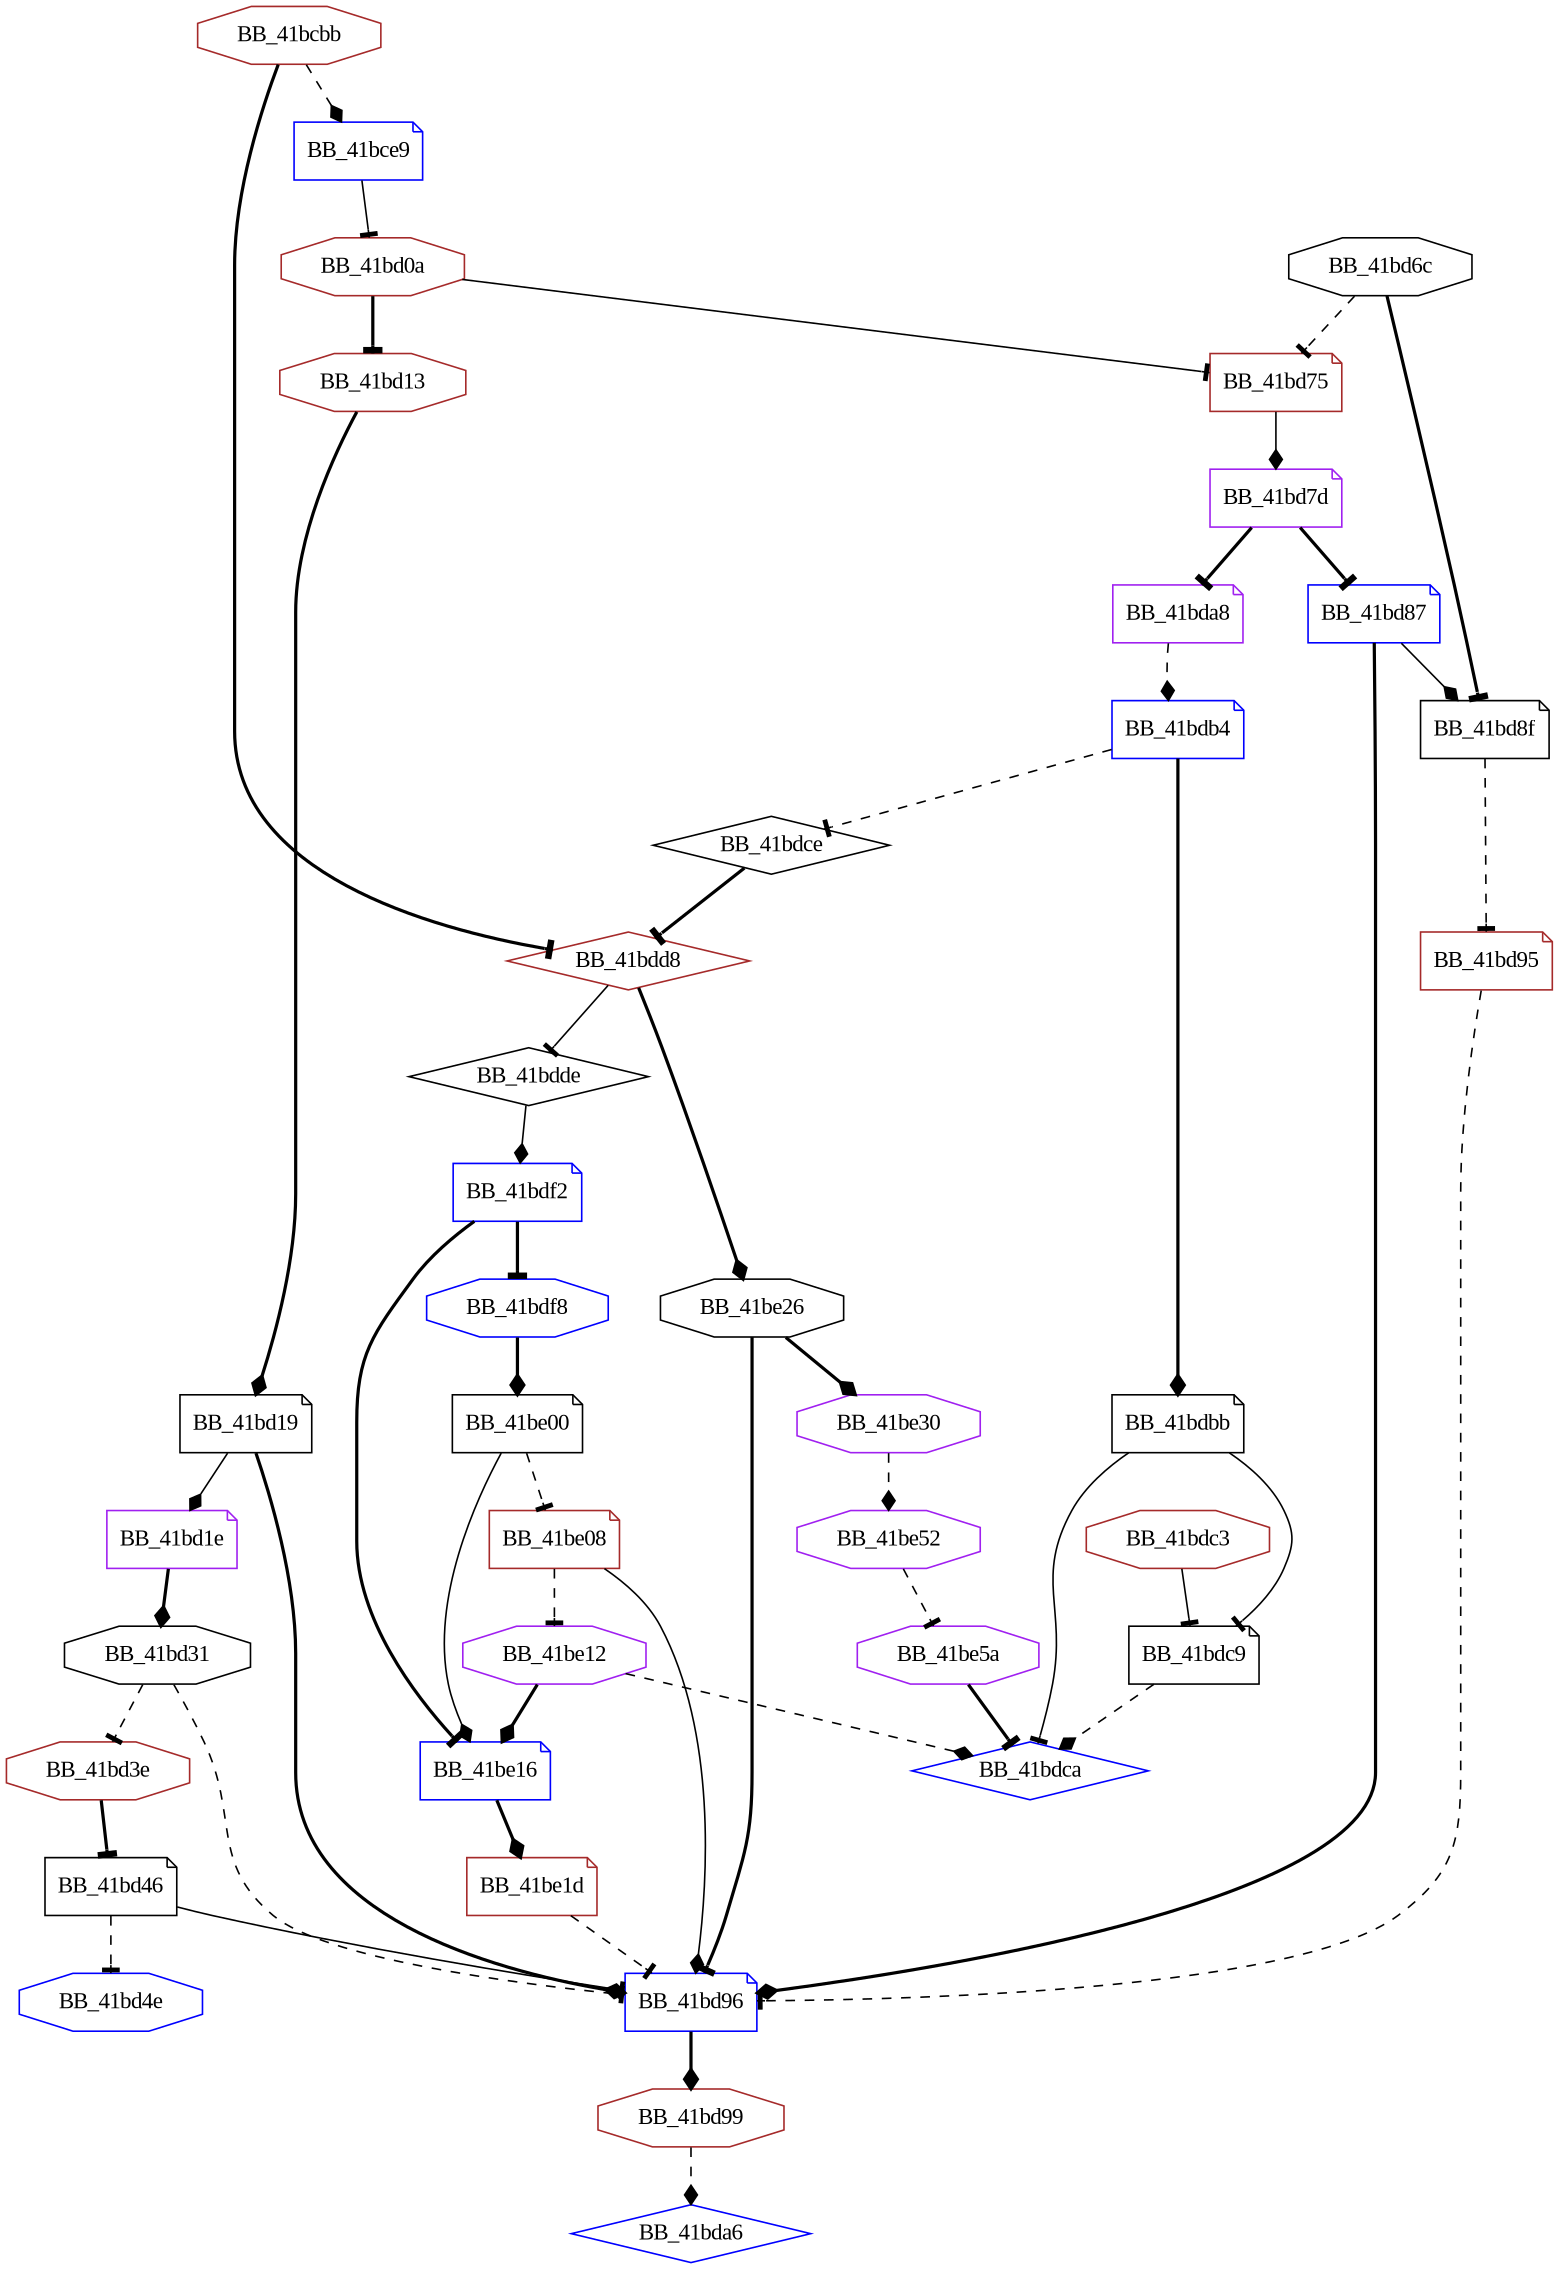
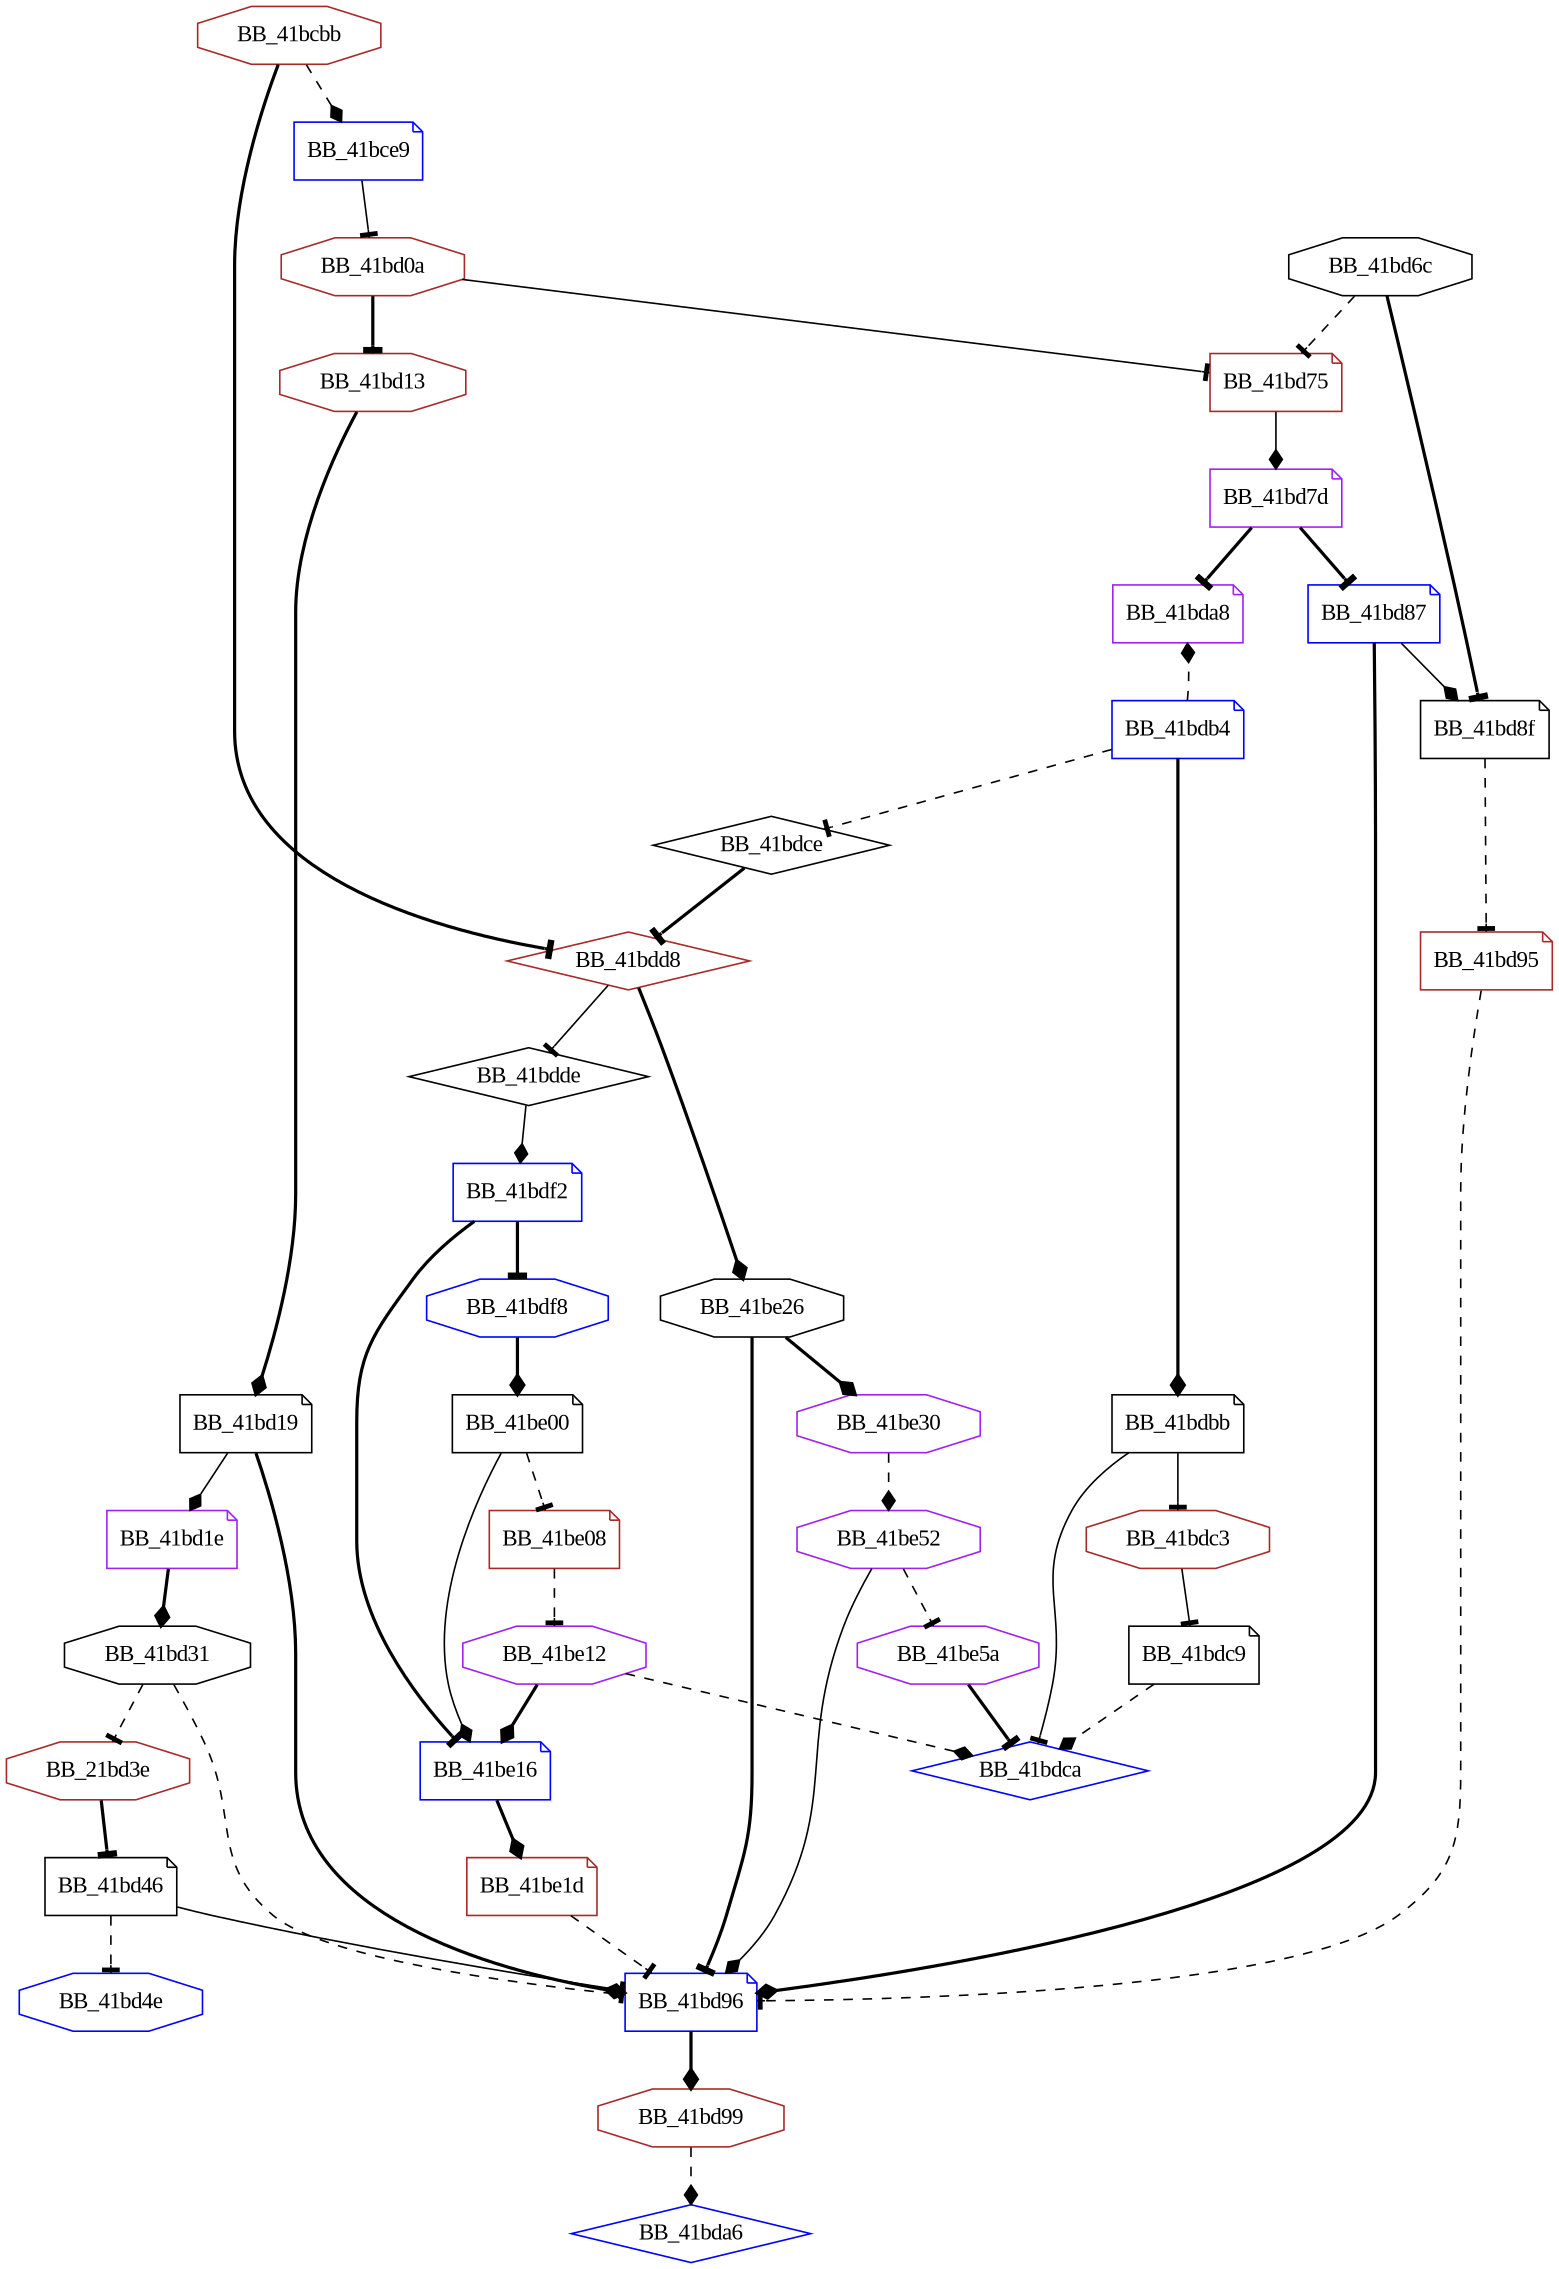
edge "BB_41bda8" -> "BB_41bdb4": reversed
edge "BB_41bdbb" -> "BB_41bdc9": now "BB_41bdbb" -> "BB_41bdc3"
edge "BB_41be08" -> "BB_41bd96": now "BB_41be52" -> "BB_41bd96"
node "BB_41bd3e": label "BB_41bd3e" -> "BB_21bd3e"
